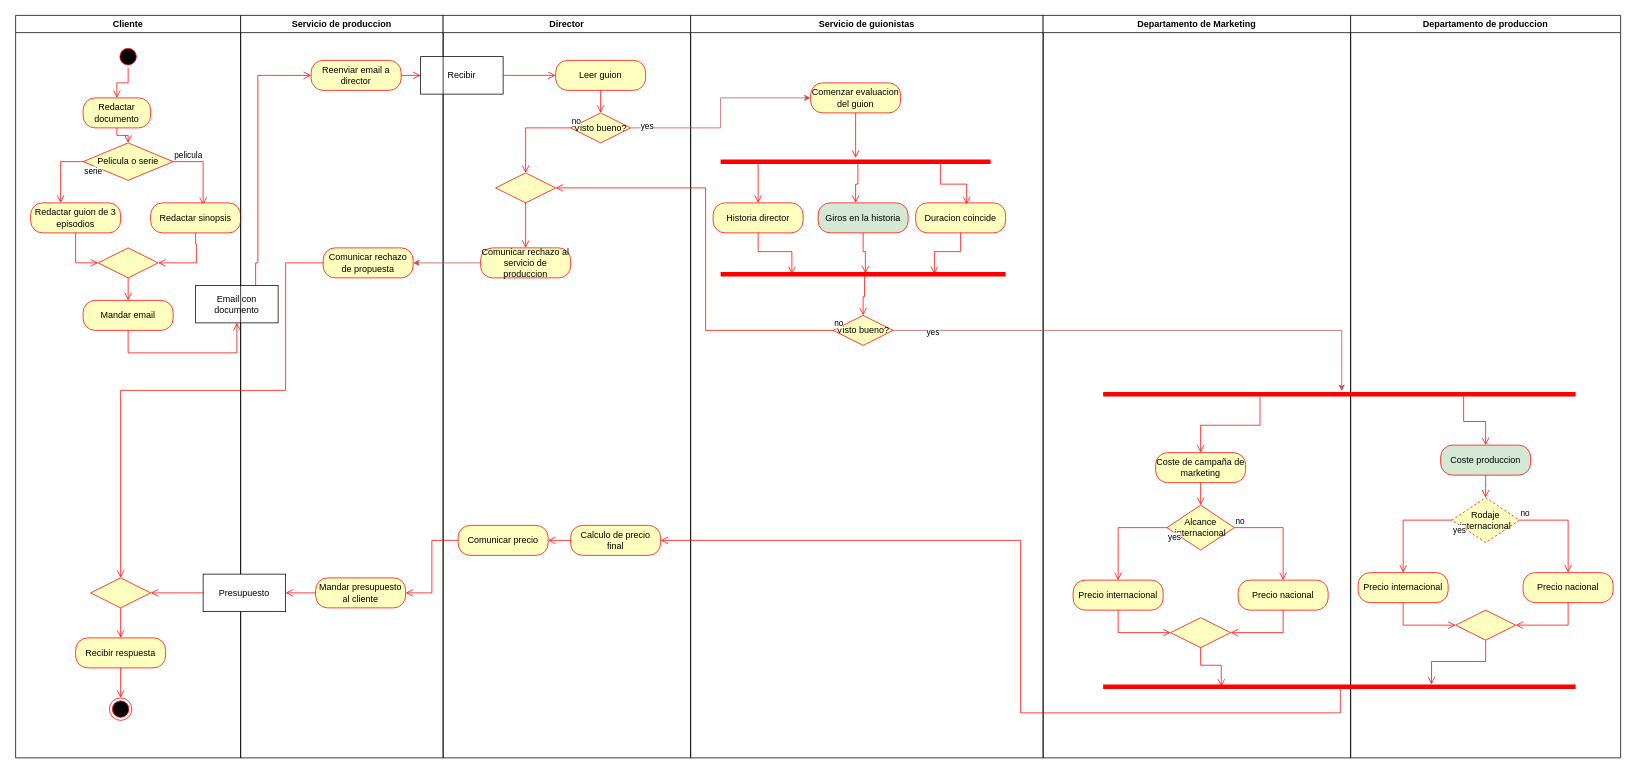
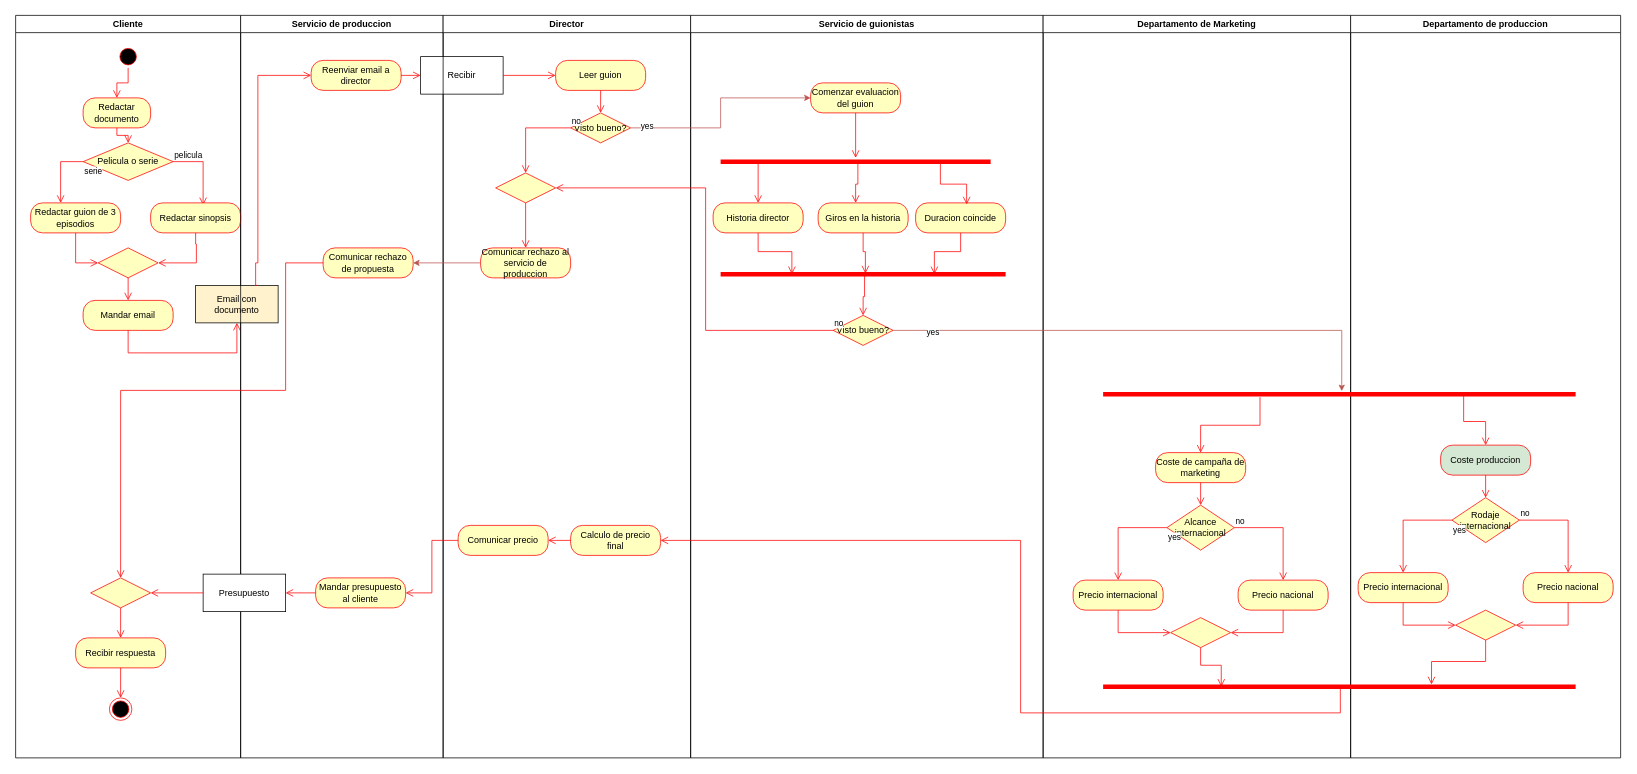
node "Giros en la historia": fillcolor #d5e8d4 -> #ffffc0
node "Email con documento": fillcolor #ffffff -> #fff2cc
node "Rodaje internacional": style dashed -> solid
